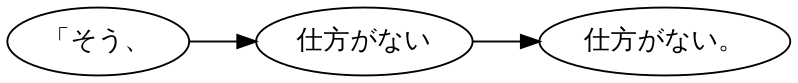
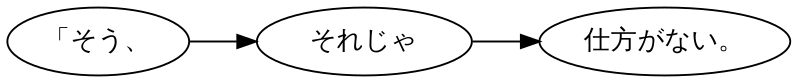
node "仕方がない": label "仕方がない" -> "それじゃ"
